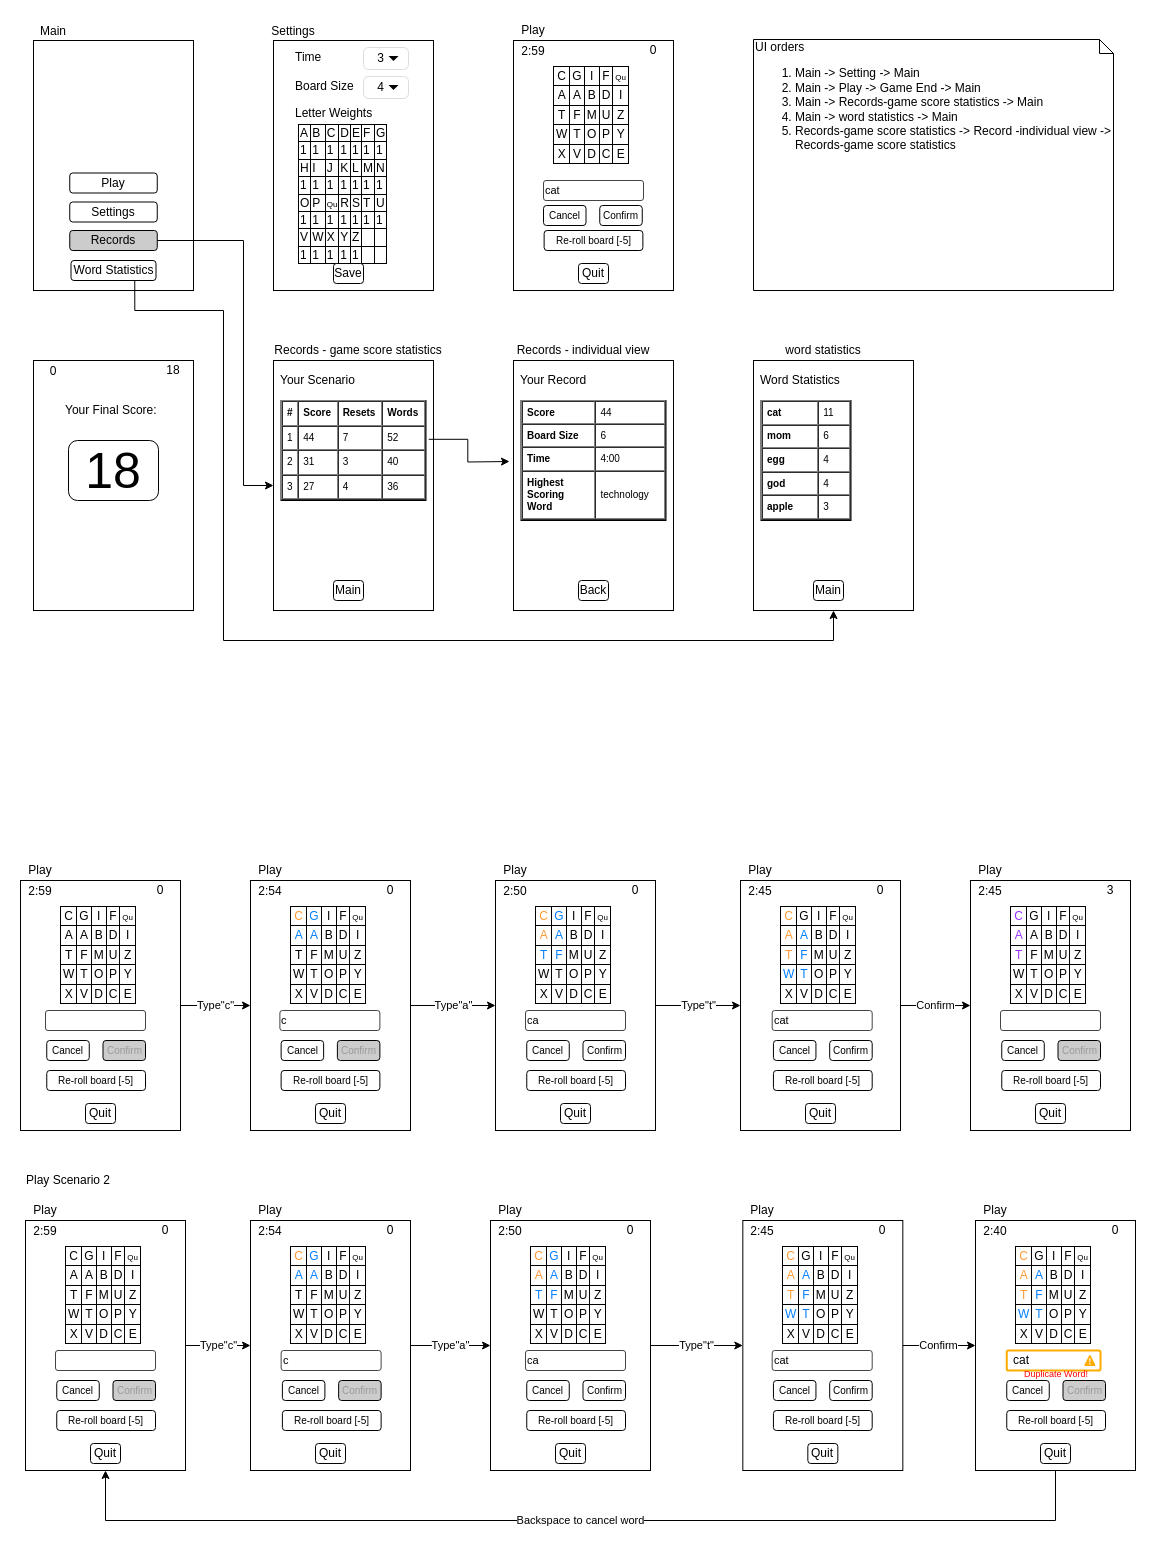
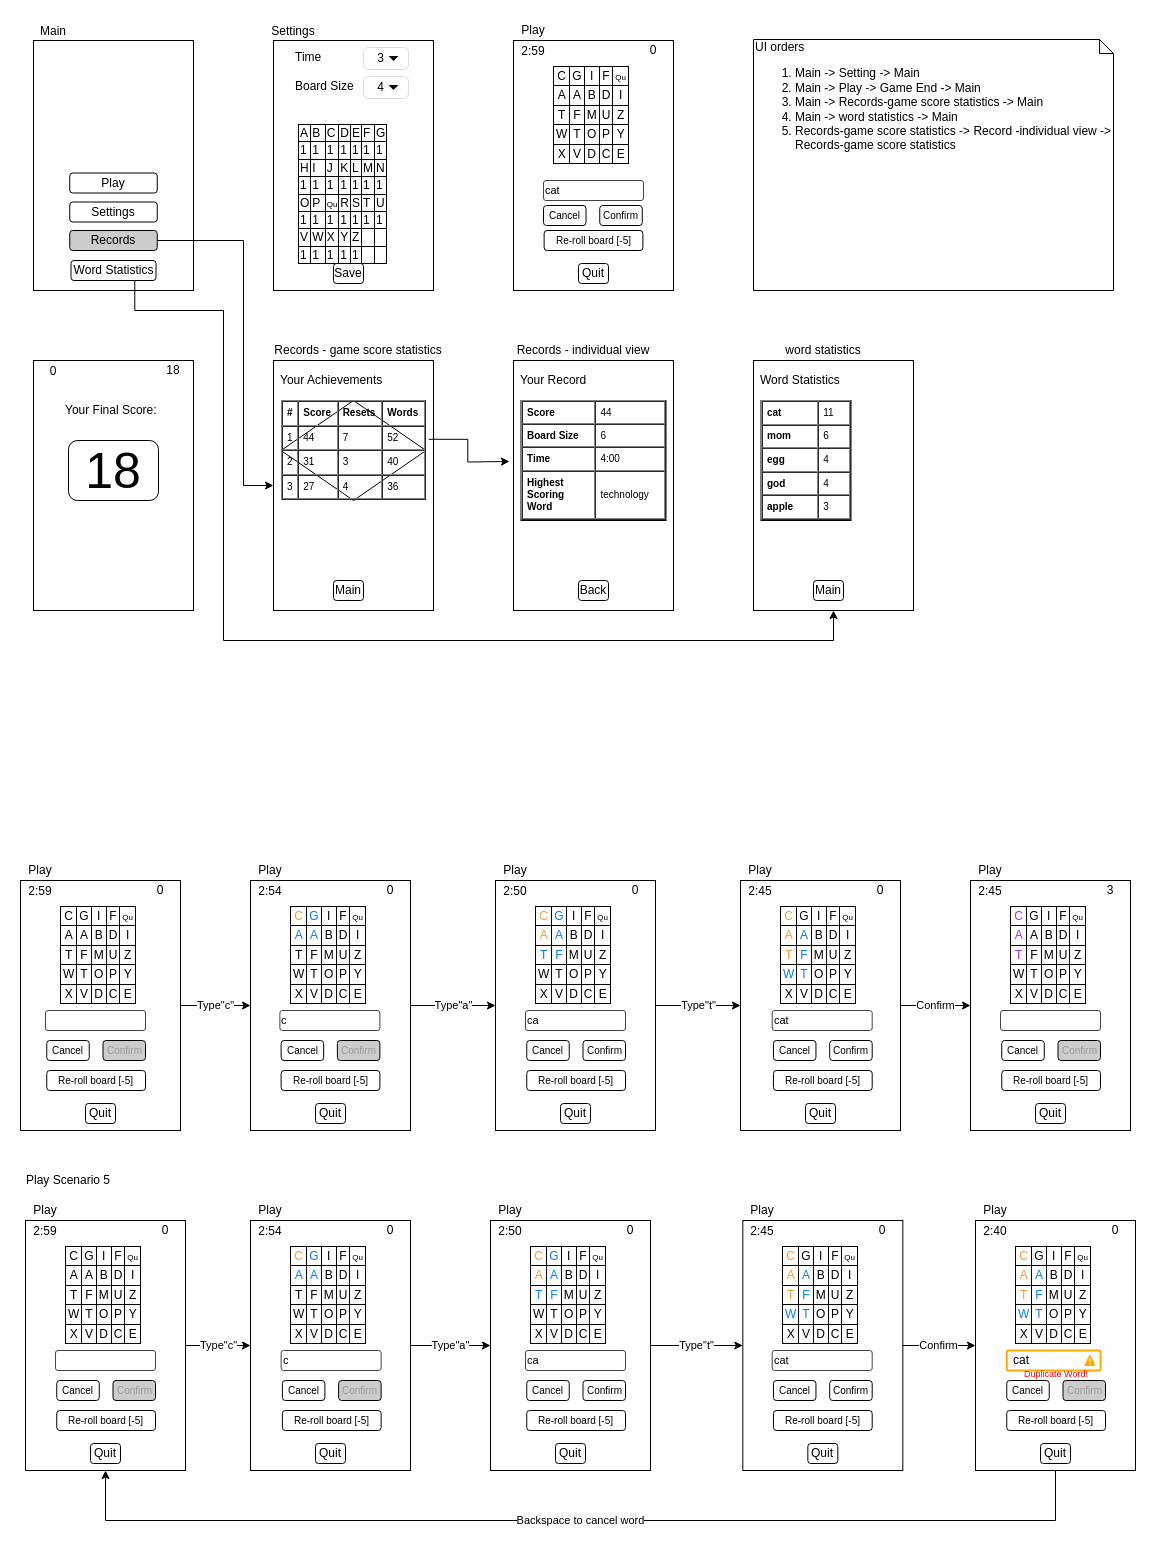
node "Letter Weights": removed
node "Your Scenario": label "Your Scenario" -> "Your Achievements"
node "#ScoreResets Words 1 44 7 52 2 31 3 40 3 27 4 36": shape rectangle -> diamond
node "Play Scenario 2": label "Play Scenario 2" -> "Play Scenario 5"
